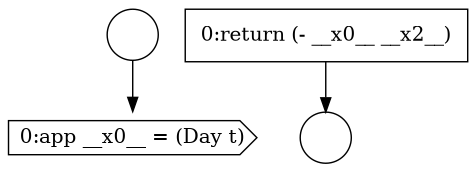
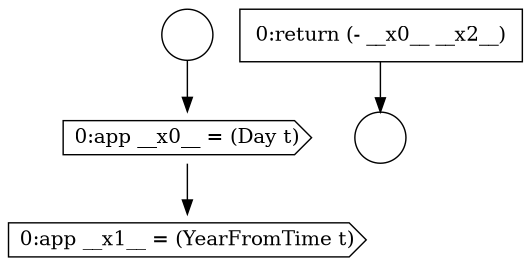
node "0:app __x1__ = (YearFromTime t)": added
